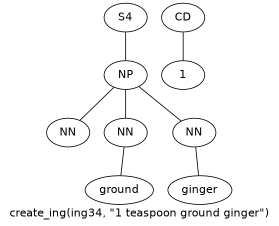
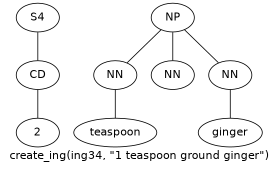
edge "S4" -- "NP": now "S4" -- "CD"
node "1": label "1" -> "2"
node "teaspoon": added
node "ground": removed
